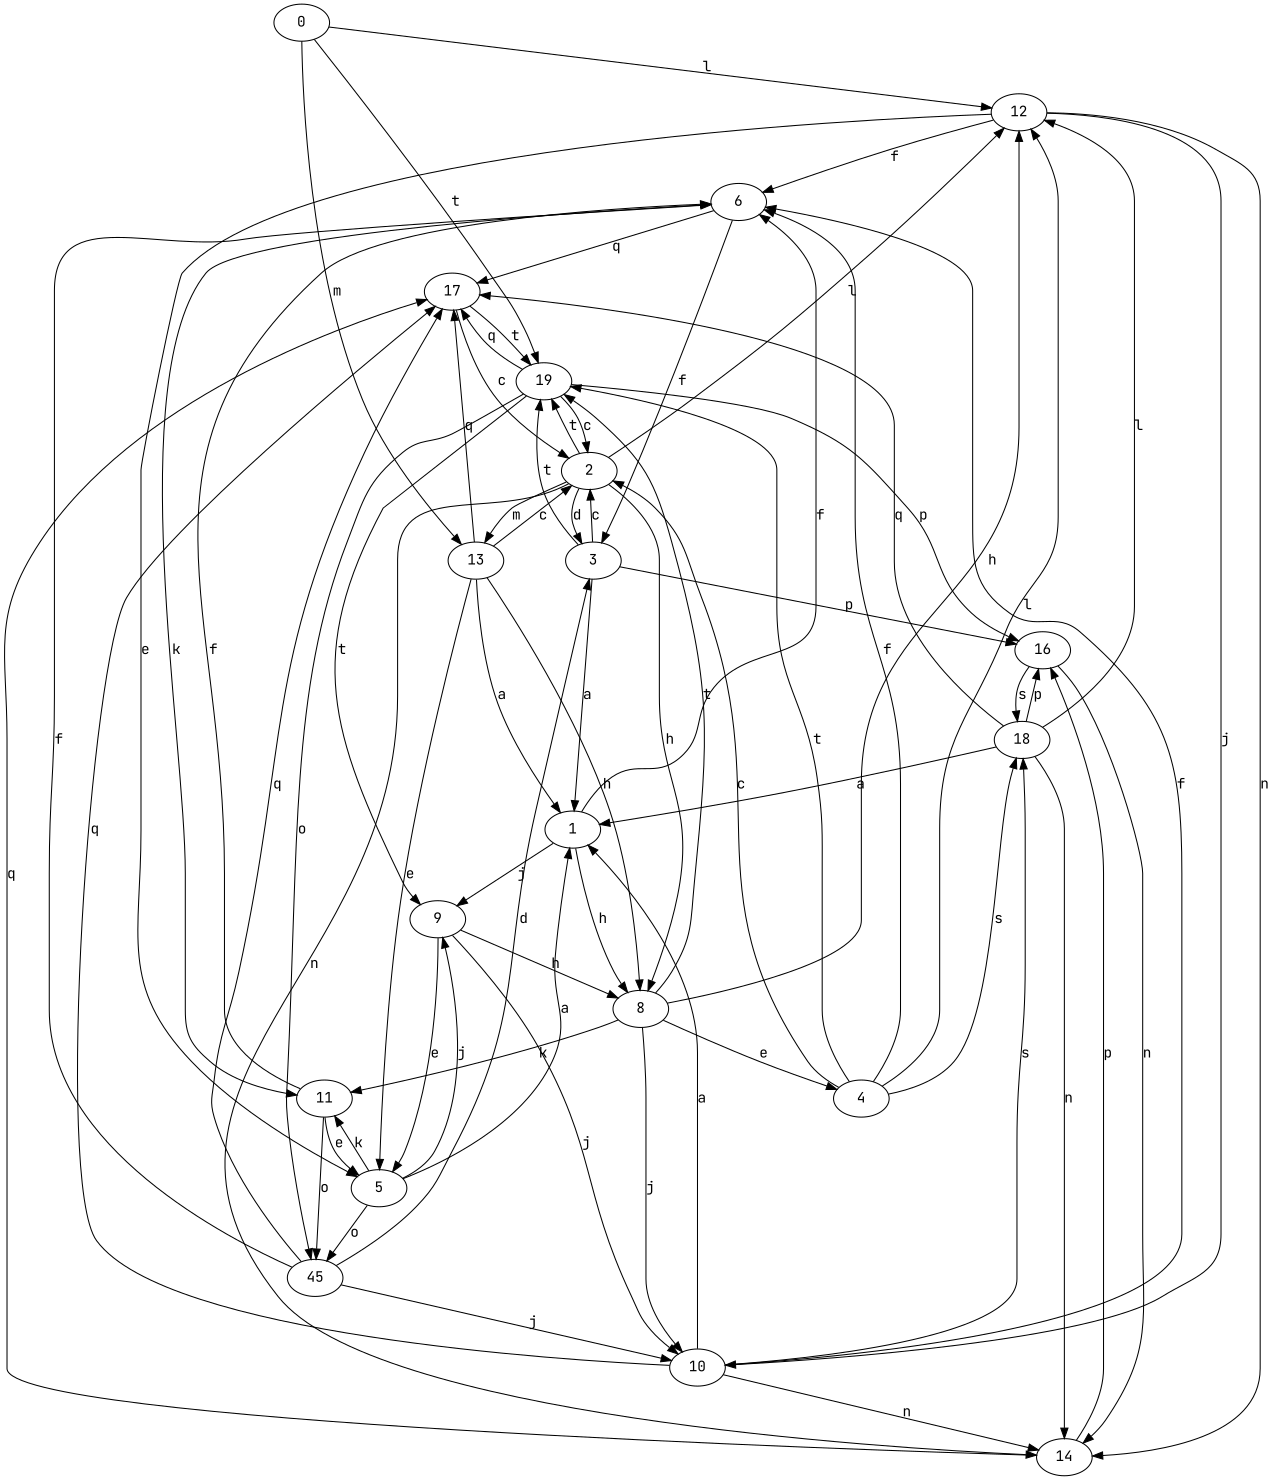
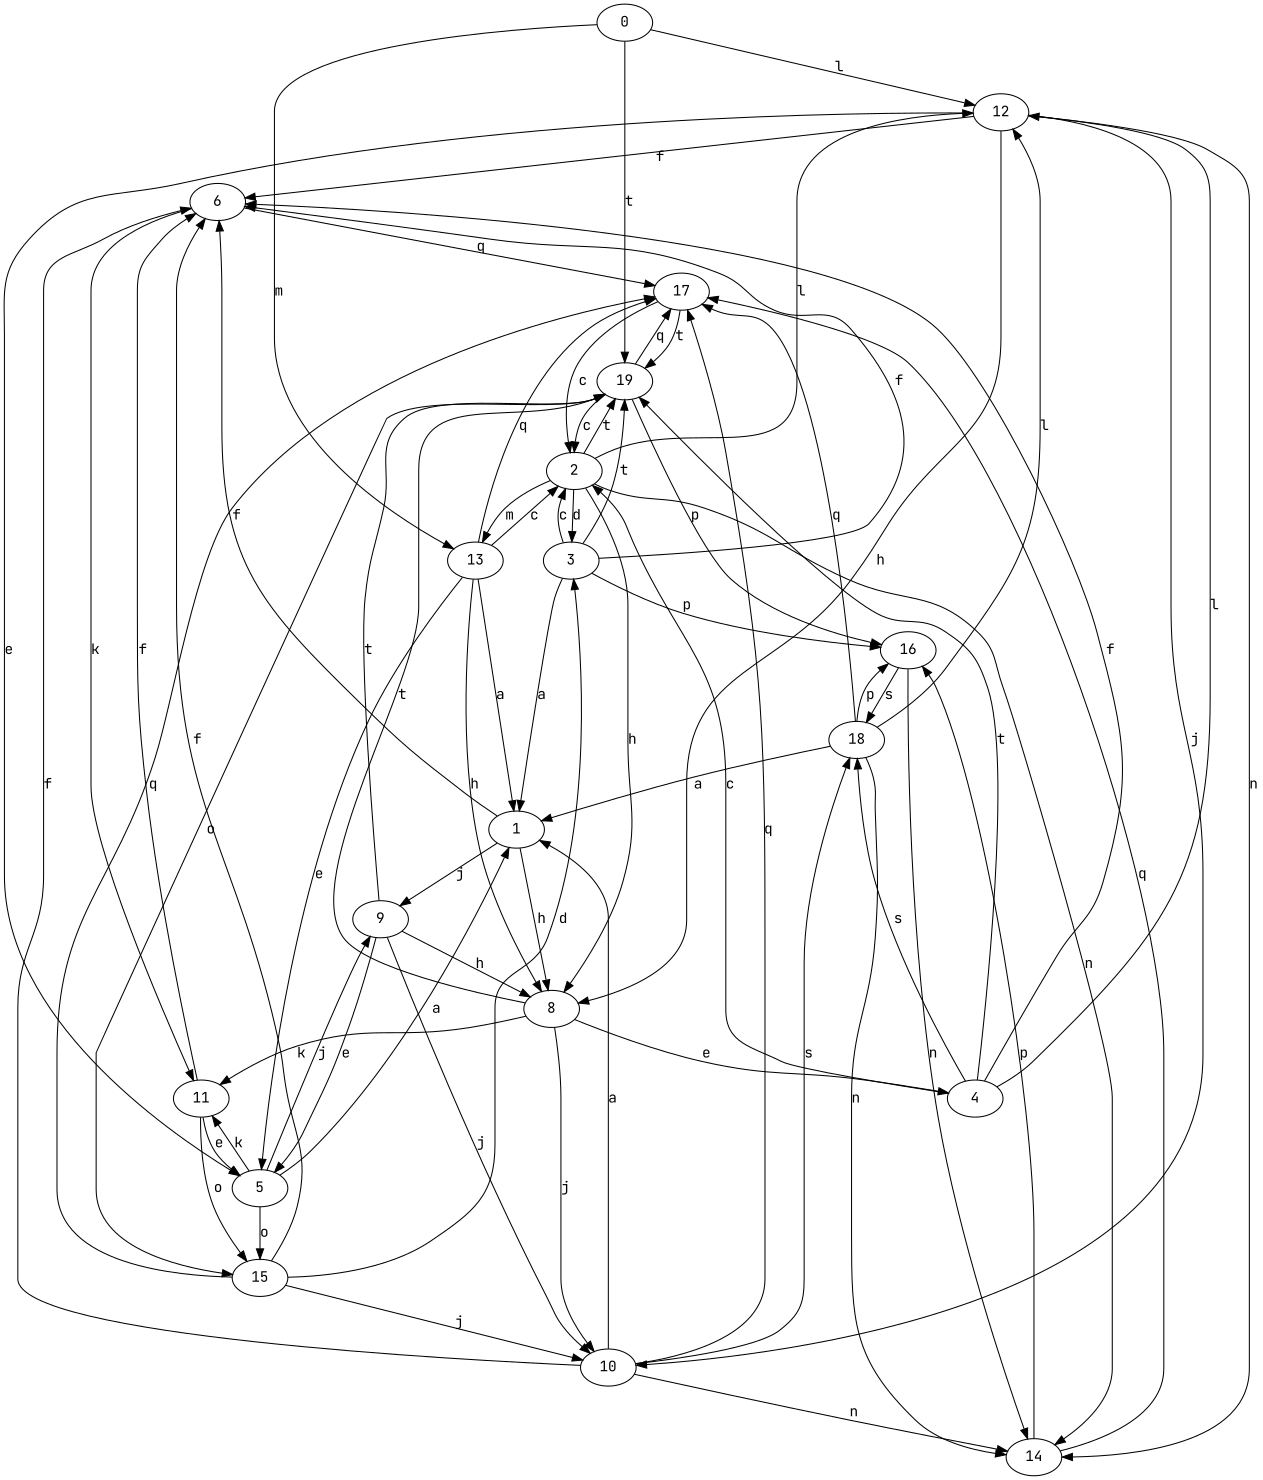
edge "6" -> "3": reversed
edge "19" -> "9": reversed
edge "8" -> "12": reversed
node "45": label "45" -> "15"
